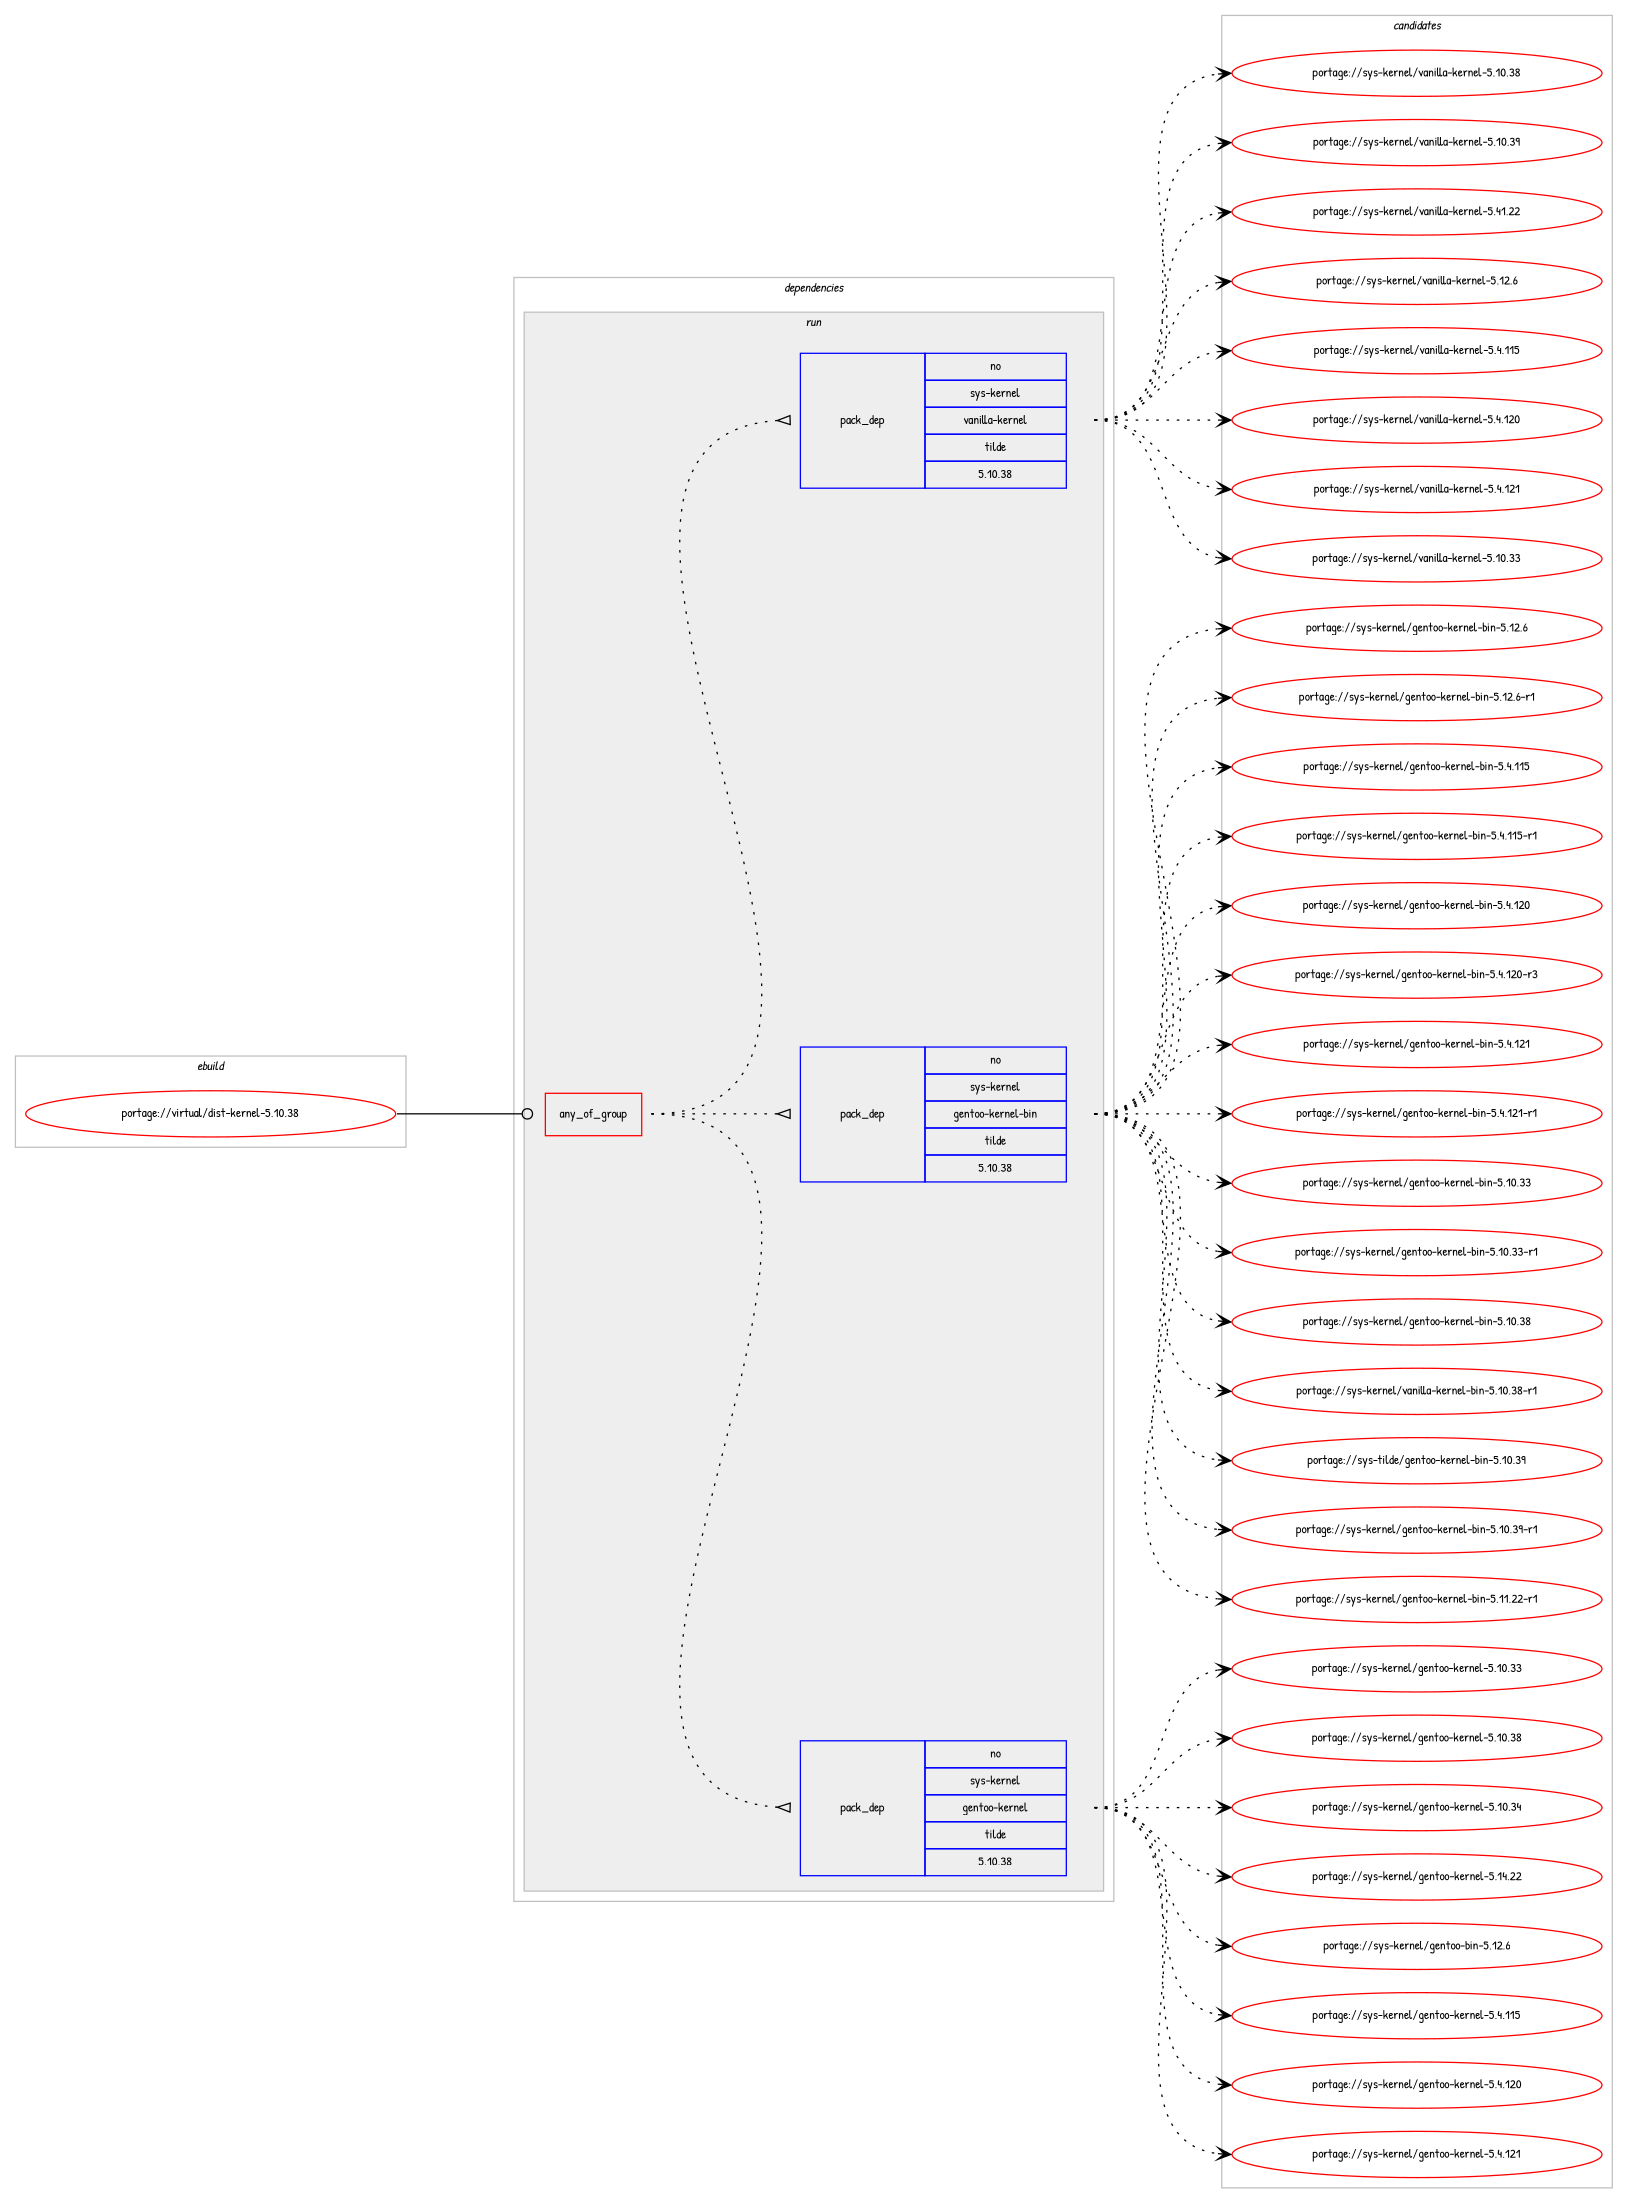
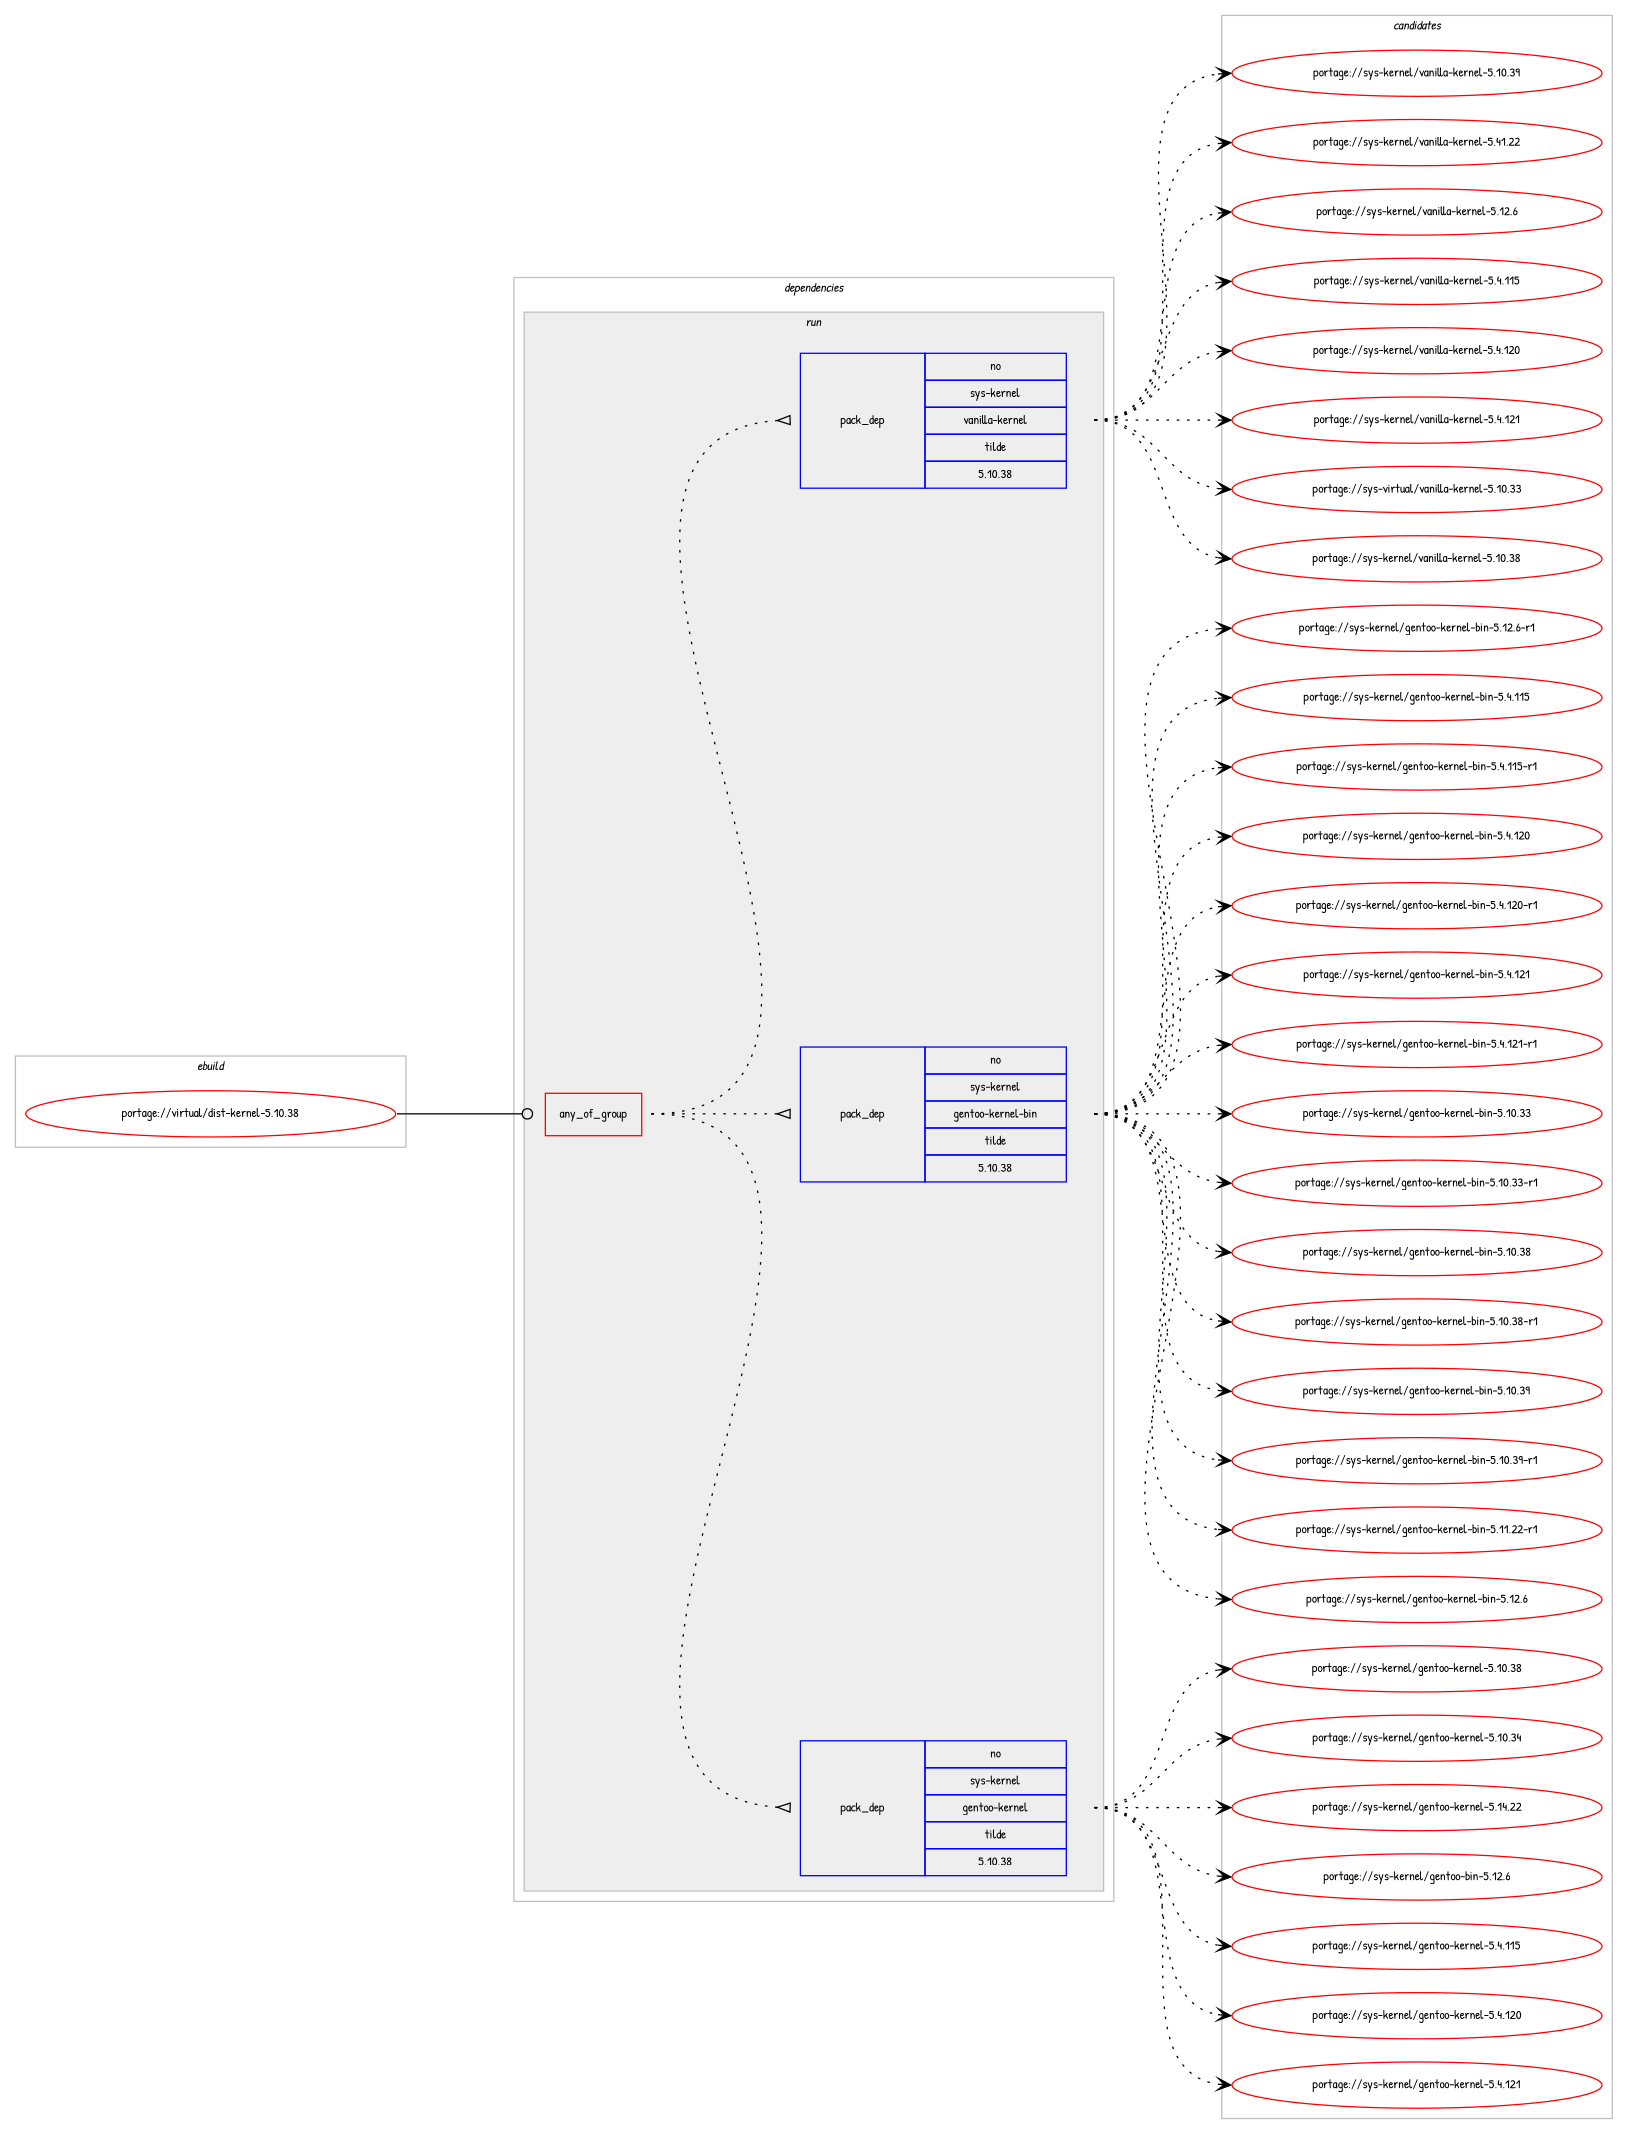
node "portage://sys-kernel/vanilla-kernel-5.10.33": label "portage://sys-kernel/vanilla-kernel-5.10.33" -> "portage://sys-virtual/vanilla-kernel-5.10.33"
node "portage://sys-kernel/gentoo-kernel-bin-5.4.120-r3": label "portage://sys-kernel/gentoo-kernel-bin-5.4.120-r3" -> "portage://sys-kernel/gentoo-kernel-bin-5.4.120-r1"
node "portage://sys-kernel/vanilla-kernel-bin-5.10.38-r1": label "portage://sys-kernel/vanilla-kernel-bin-5.10.38-r1" -> "portage://sys-kernel/gentoo-kernel-bin-5.10.38-r1"
node "portage://sys-tilde/gentoo-kernel-bin-5.10.39": label "portage://sys-tilde/gentoo-kernel-bin-5.10.39" -> "portage://sys-kernel/gentoo-kernel-bin-5.10.39"
node "portage://sys-kernel/gentoo-kernel-5.10.33": removed
